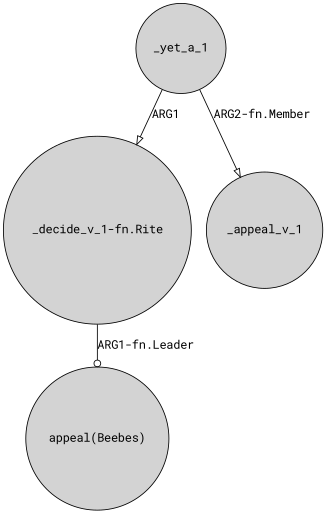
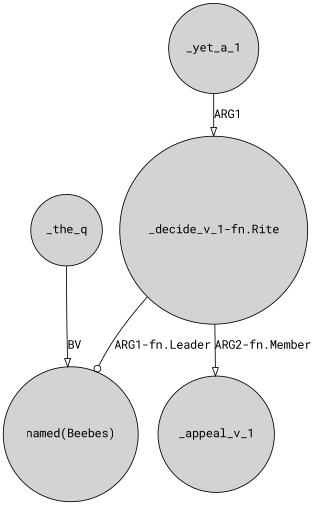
edge "_yet_a_1" -> "_appeal_v_1": now "_decide_v_1-fn.Rite" -> "_appeal_v_1"
node "_the_q": added
node "appeal(Beebes)": label "appeal(Beebes)" -> "named(Beebes)"
